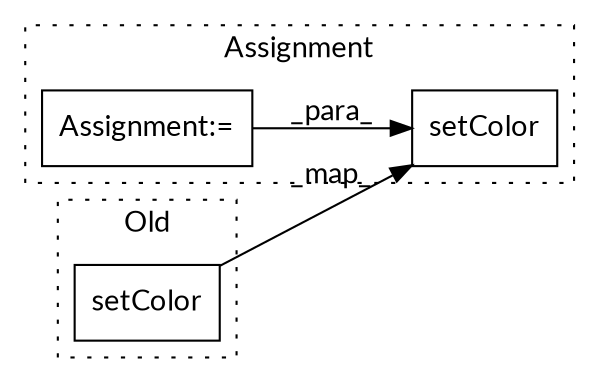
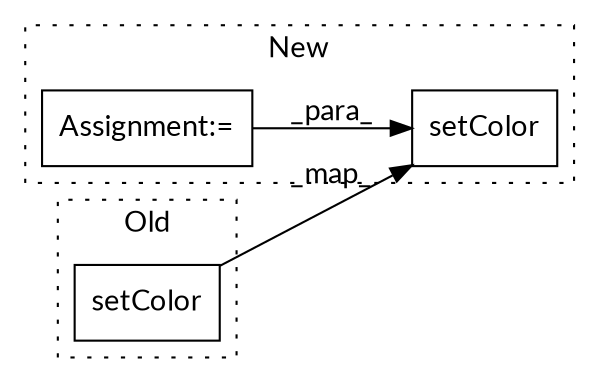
cluster "Assignment": label "Assignment" -> "New"
